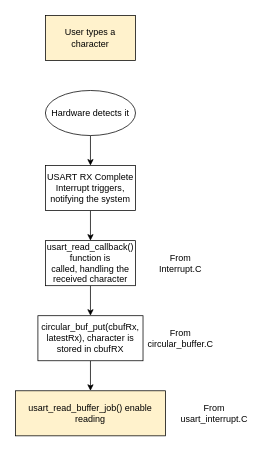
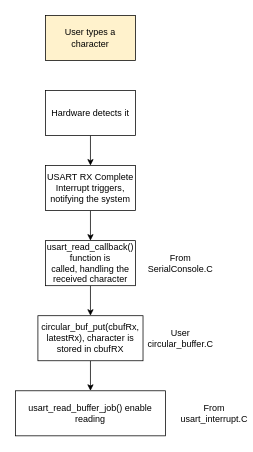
node "Hardware detects it": shape ellipse -> rectangle
node "From Interrupt.C": label "From Interrupt.C" -> "From SerialConsole.C"
node "From circular_buffer.C": label "From circular_buffer.C" -> "User circular_buffer.C"
node "usart_read_buffer_job() enable reading": fillcolor #fff2cc -> #ffffff
